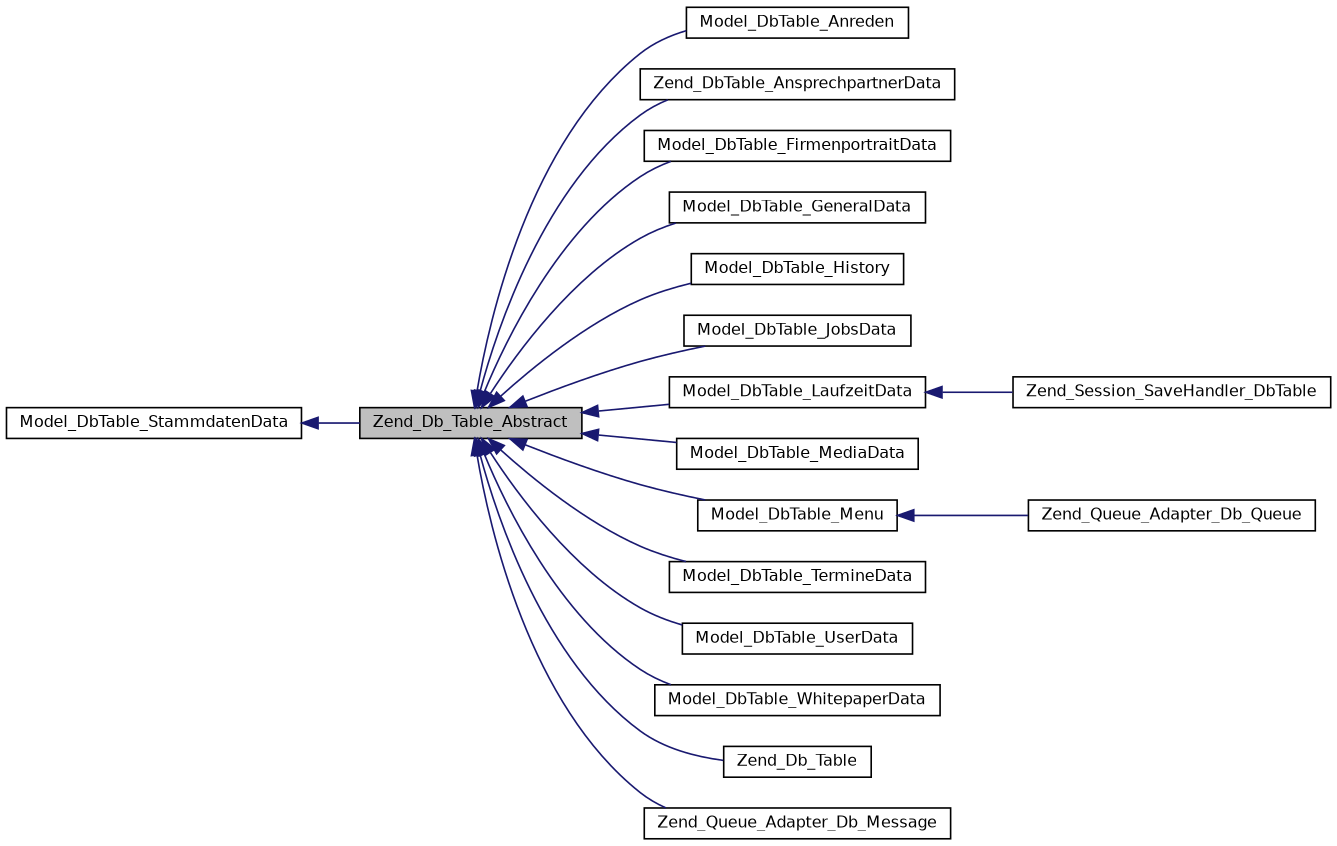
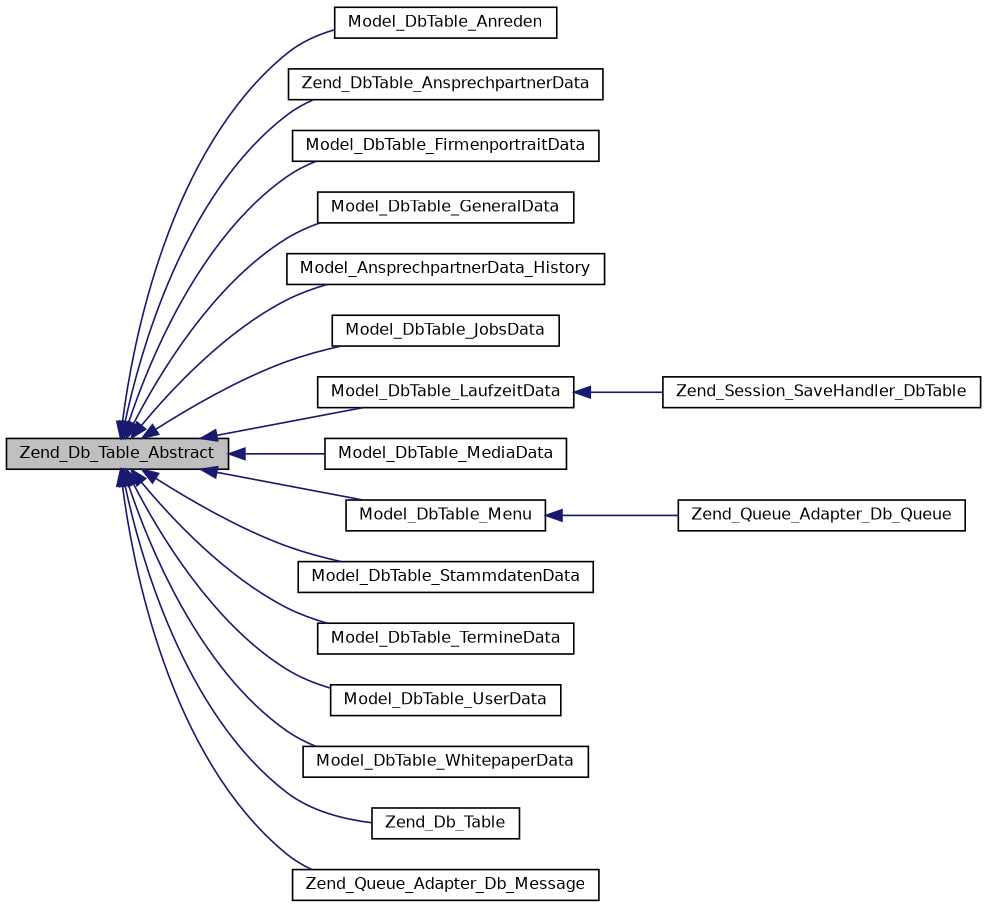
node "Model_DbTable_History": label "Model_DbTable_History" -> "Model_AnsprechpartnerData_History"
edge "Zend_Db_Table_Abstract" -> "Model_DbTable_StammdatenData": reversed
